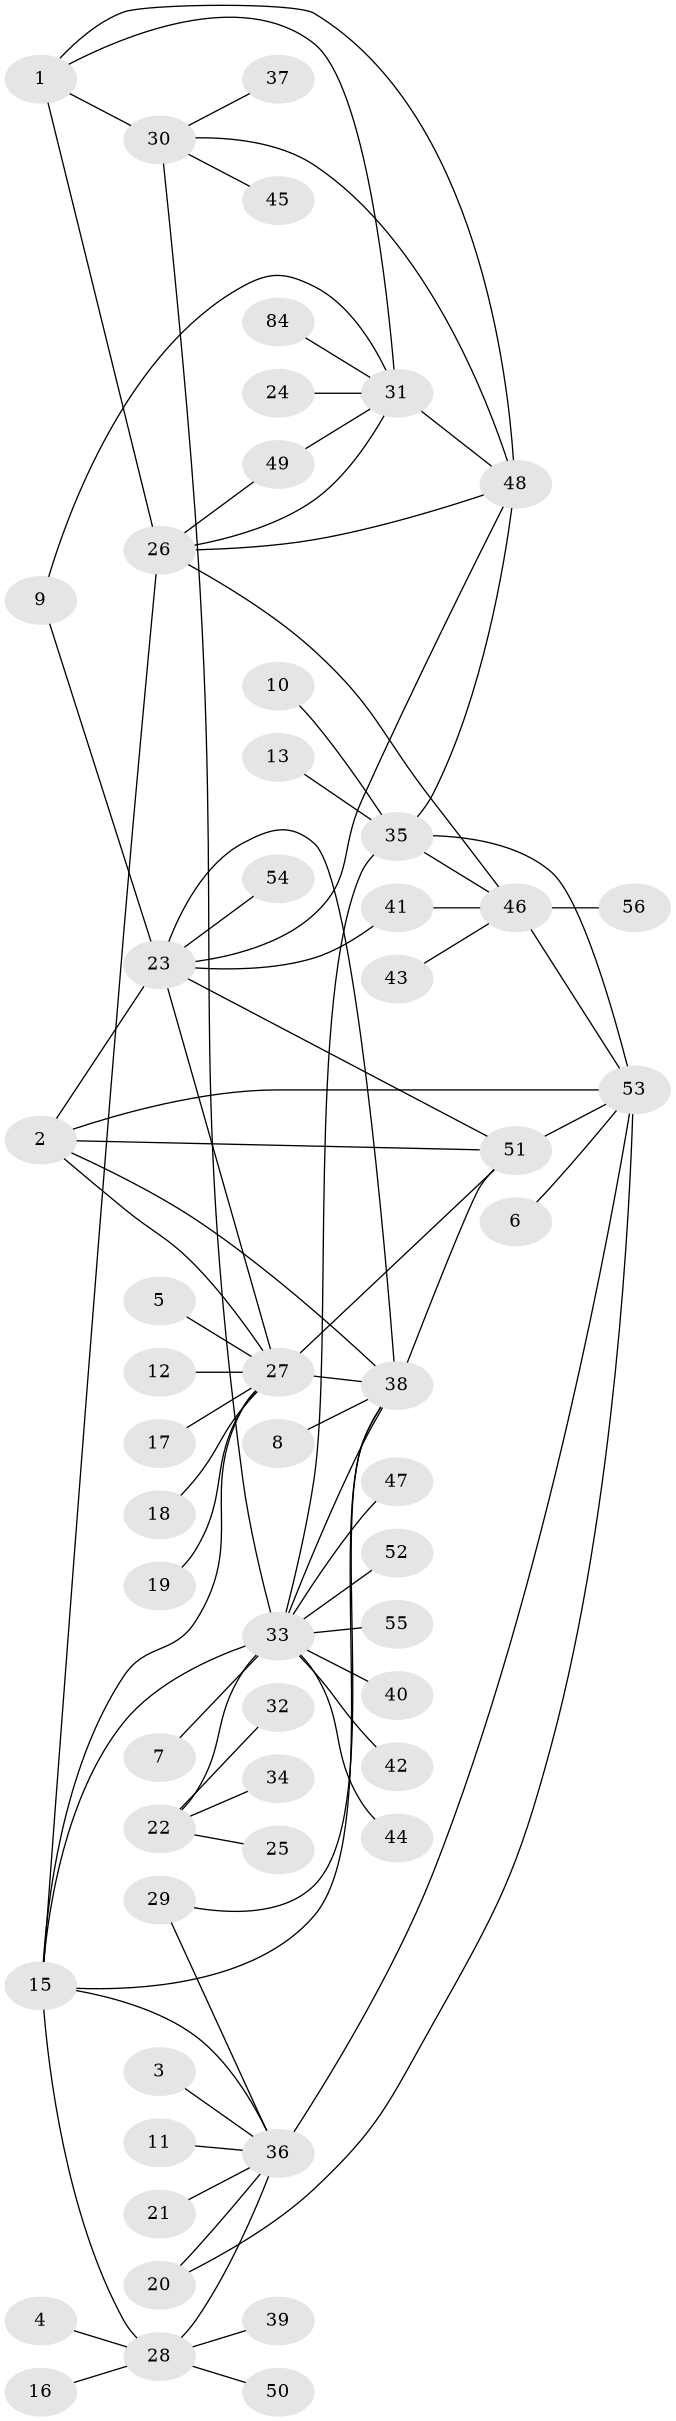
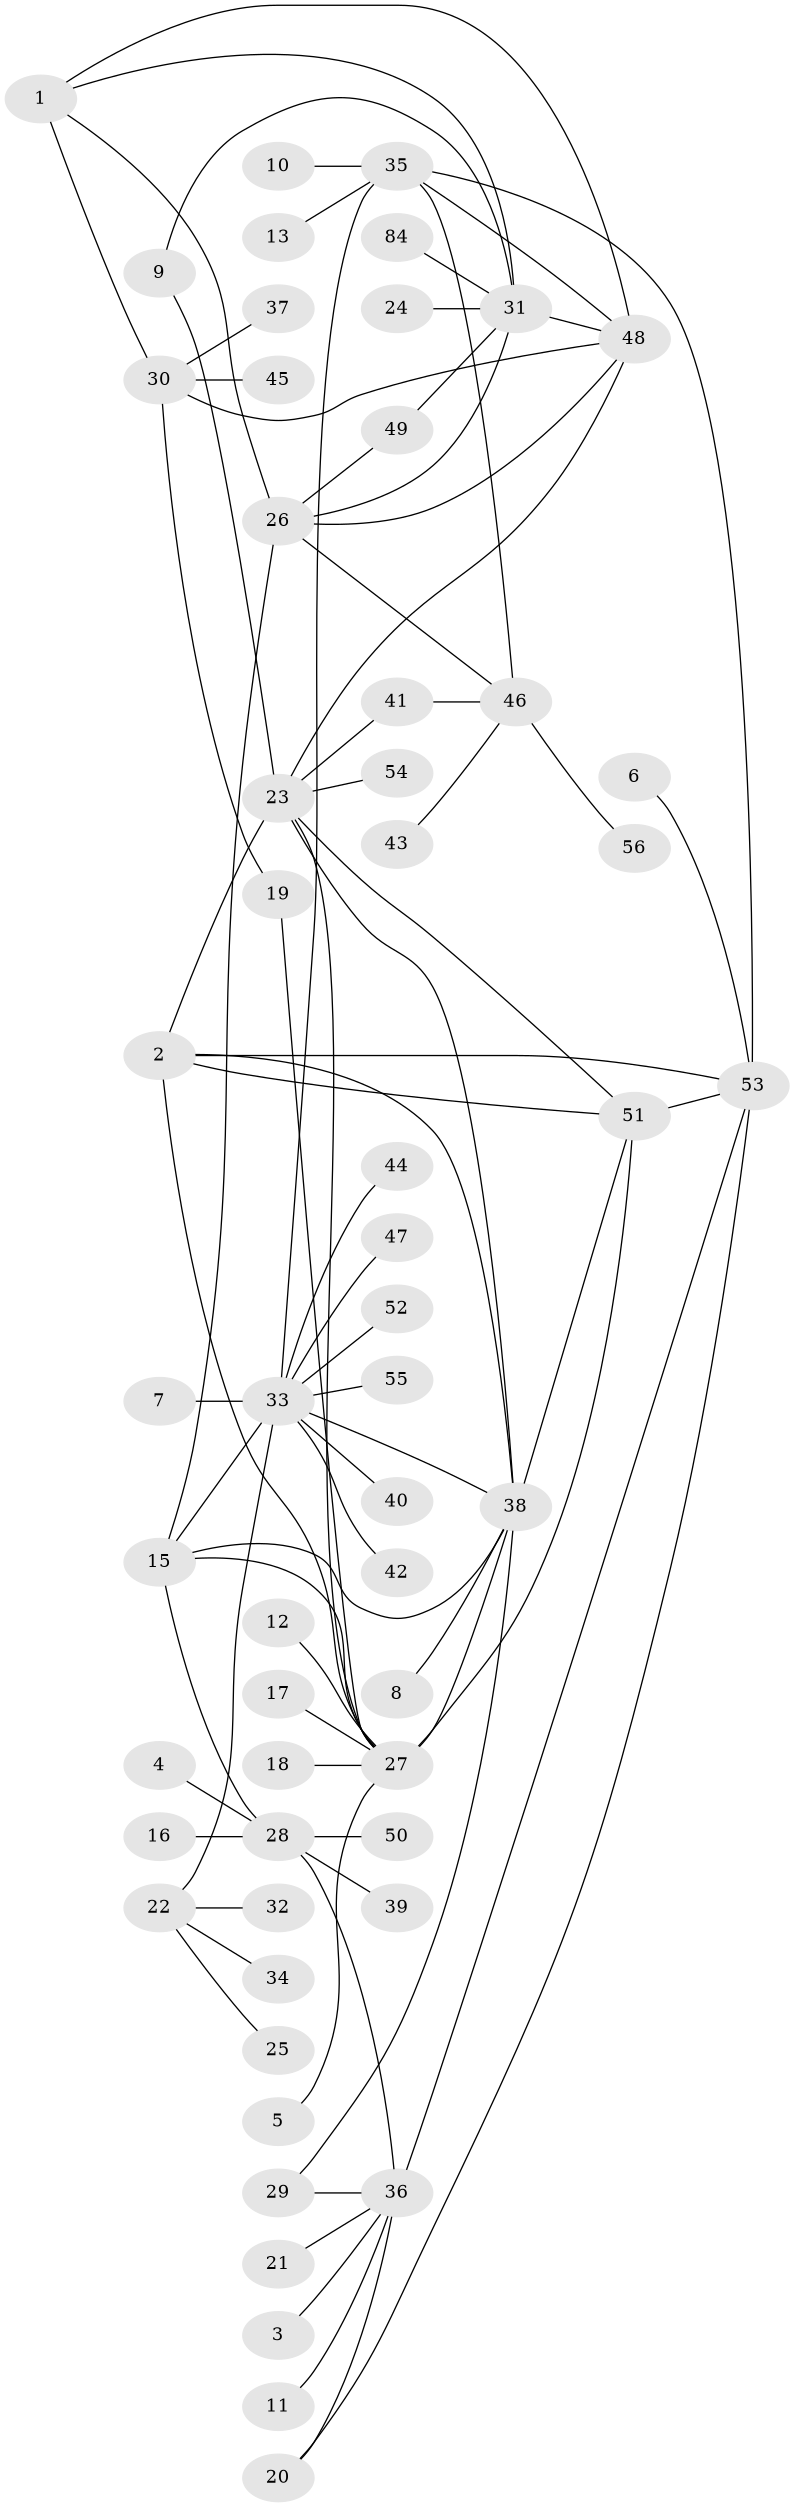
edge "30" -- "33": now "30" -- "19"
edge "46" -- "53": removed
edge "15" -- "36": removed
